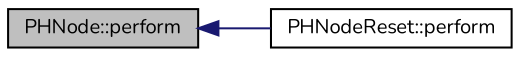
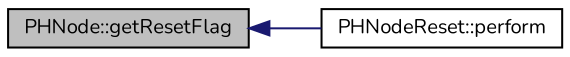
node "PHNode::perform": label "PHNode::perform" -> "PHNode::getResetFlag"
